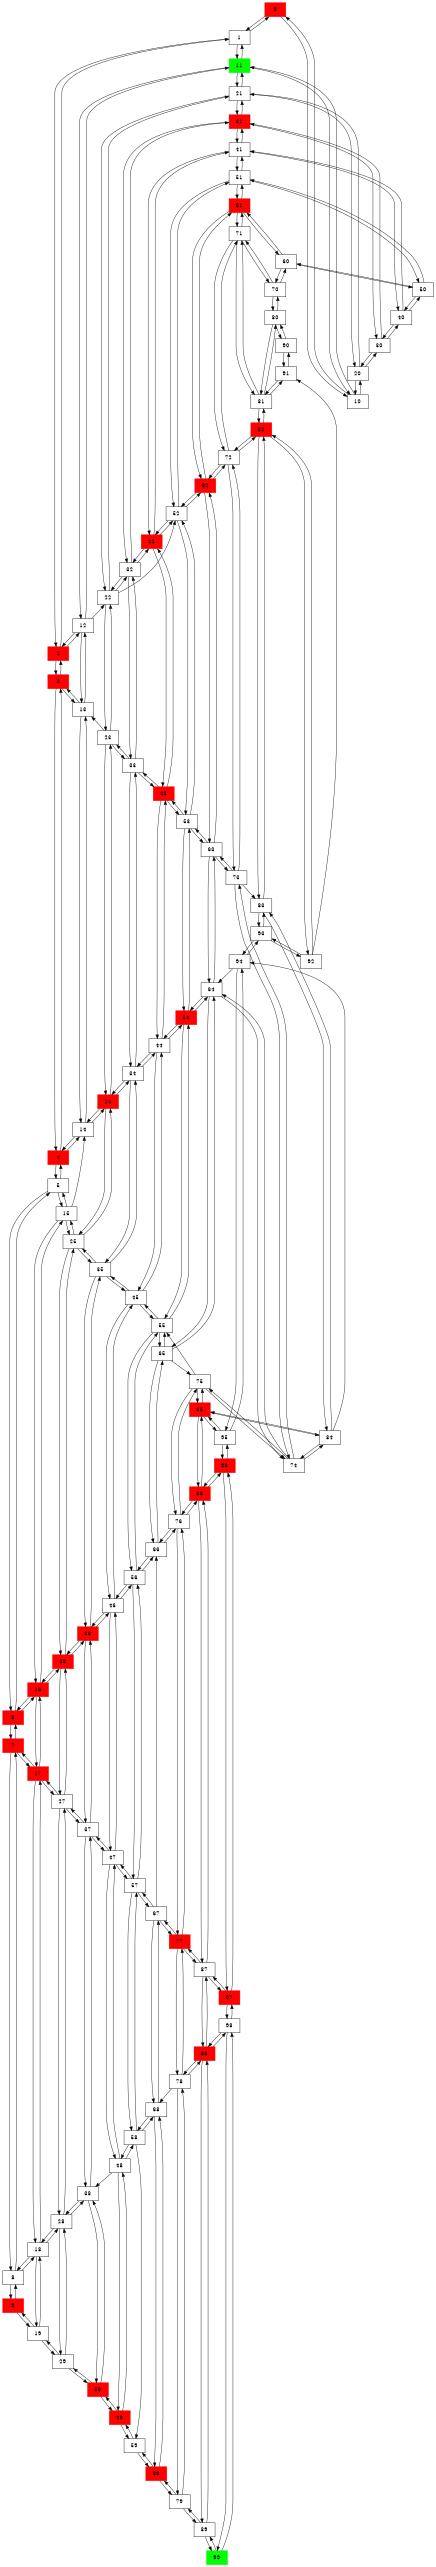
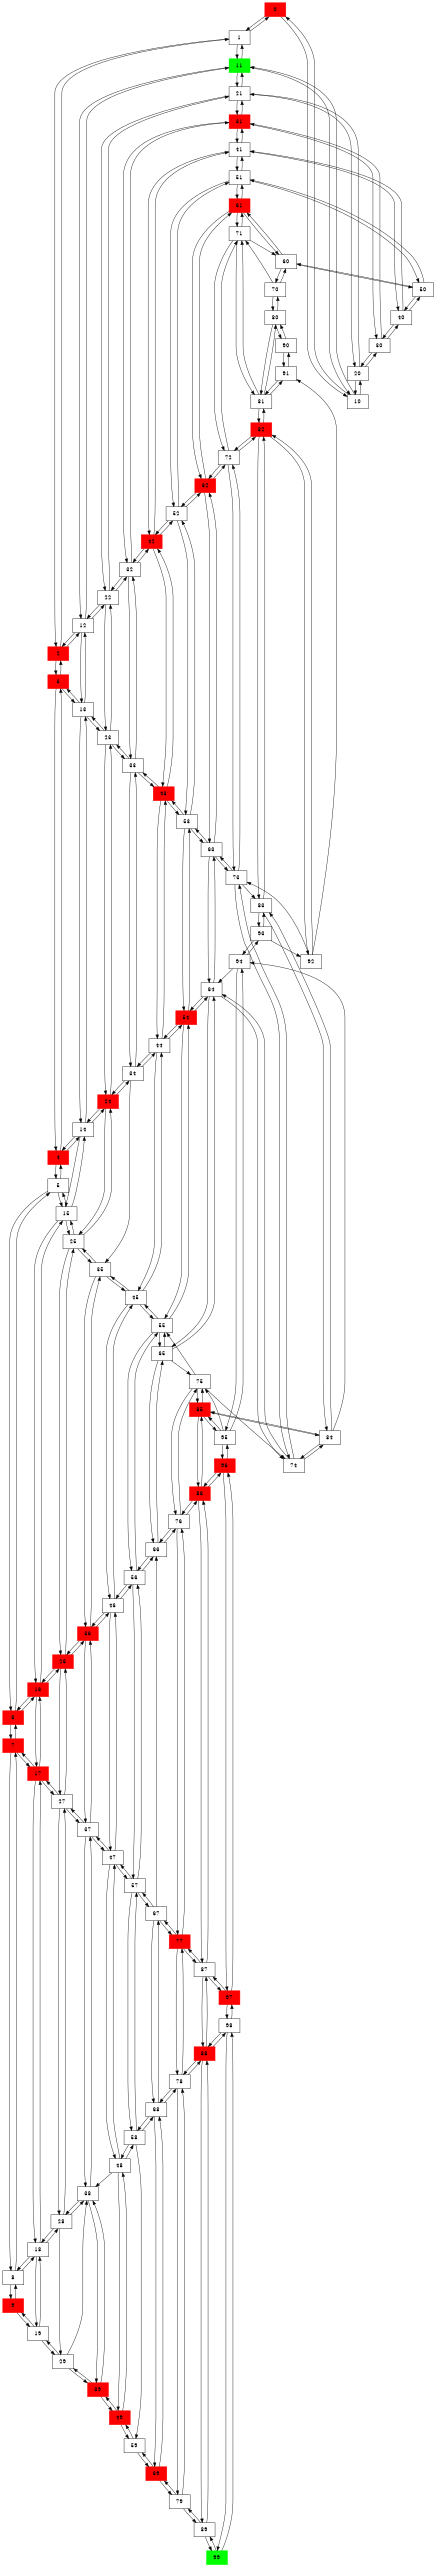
edge "71" -> "70": now "71" -> "60"
edge "22" -> "52": now "22" -> "12"
edge "13" -> "23": added
edge "92" -> "93": now "92" -> "73"
edge "14" -> "15": added
edge "35" -> "34": removed
edge "74" -> "75": now "95" -> "75"
edge "68" -> "78": added
edge "29" -> "28": now "29" -> "38"
